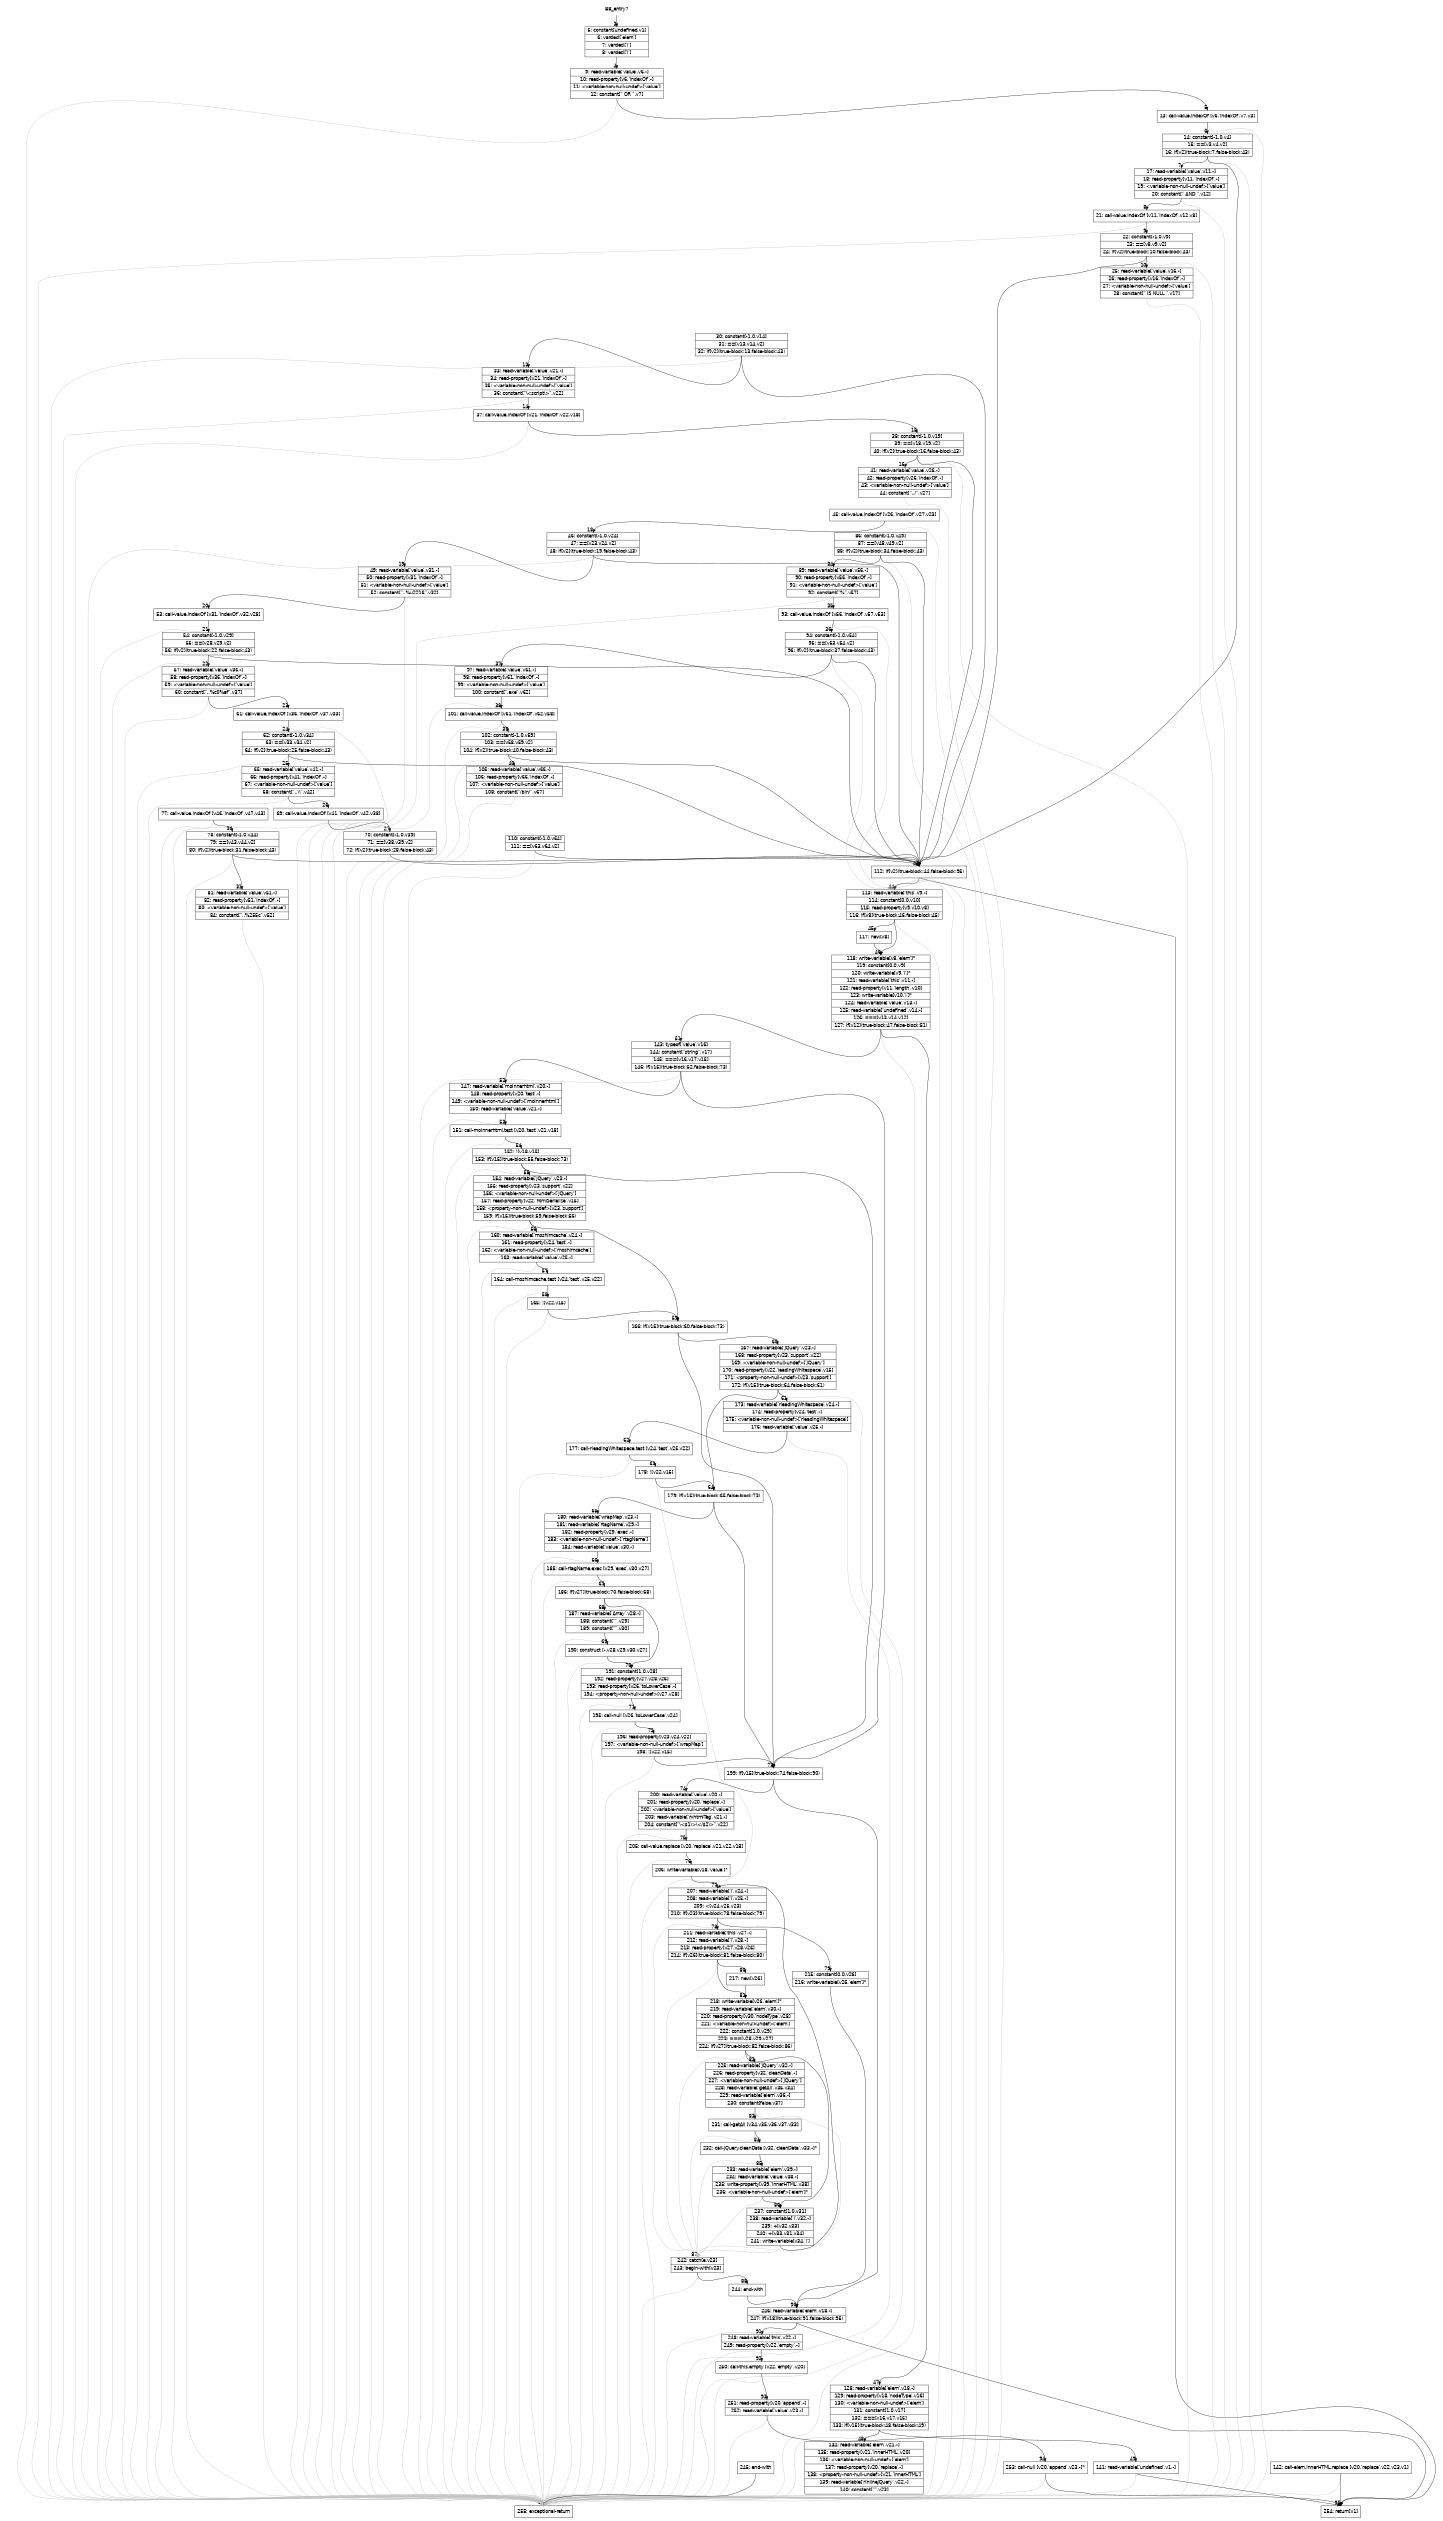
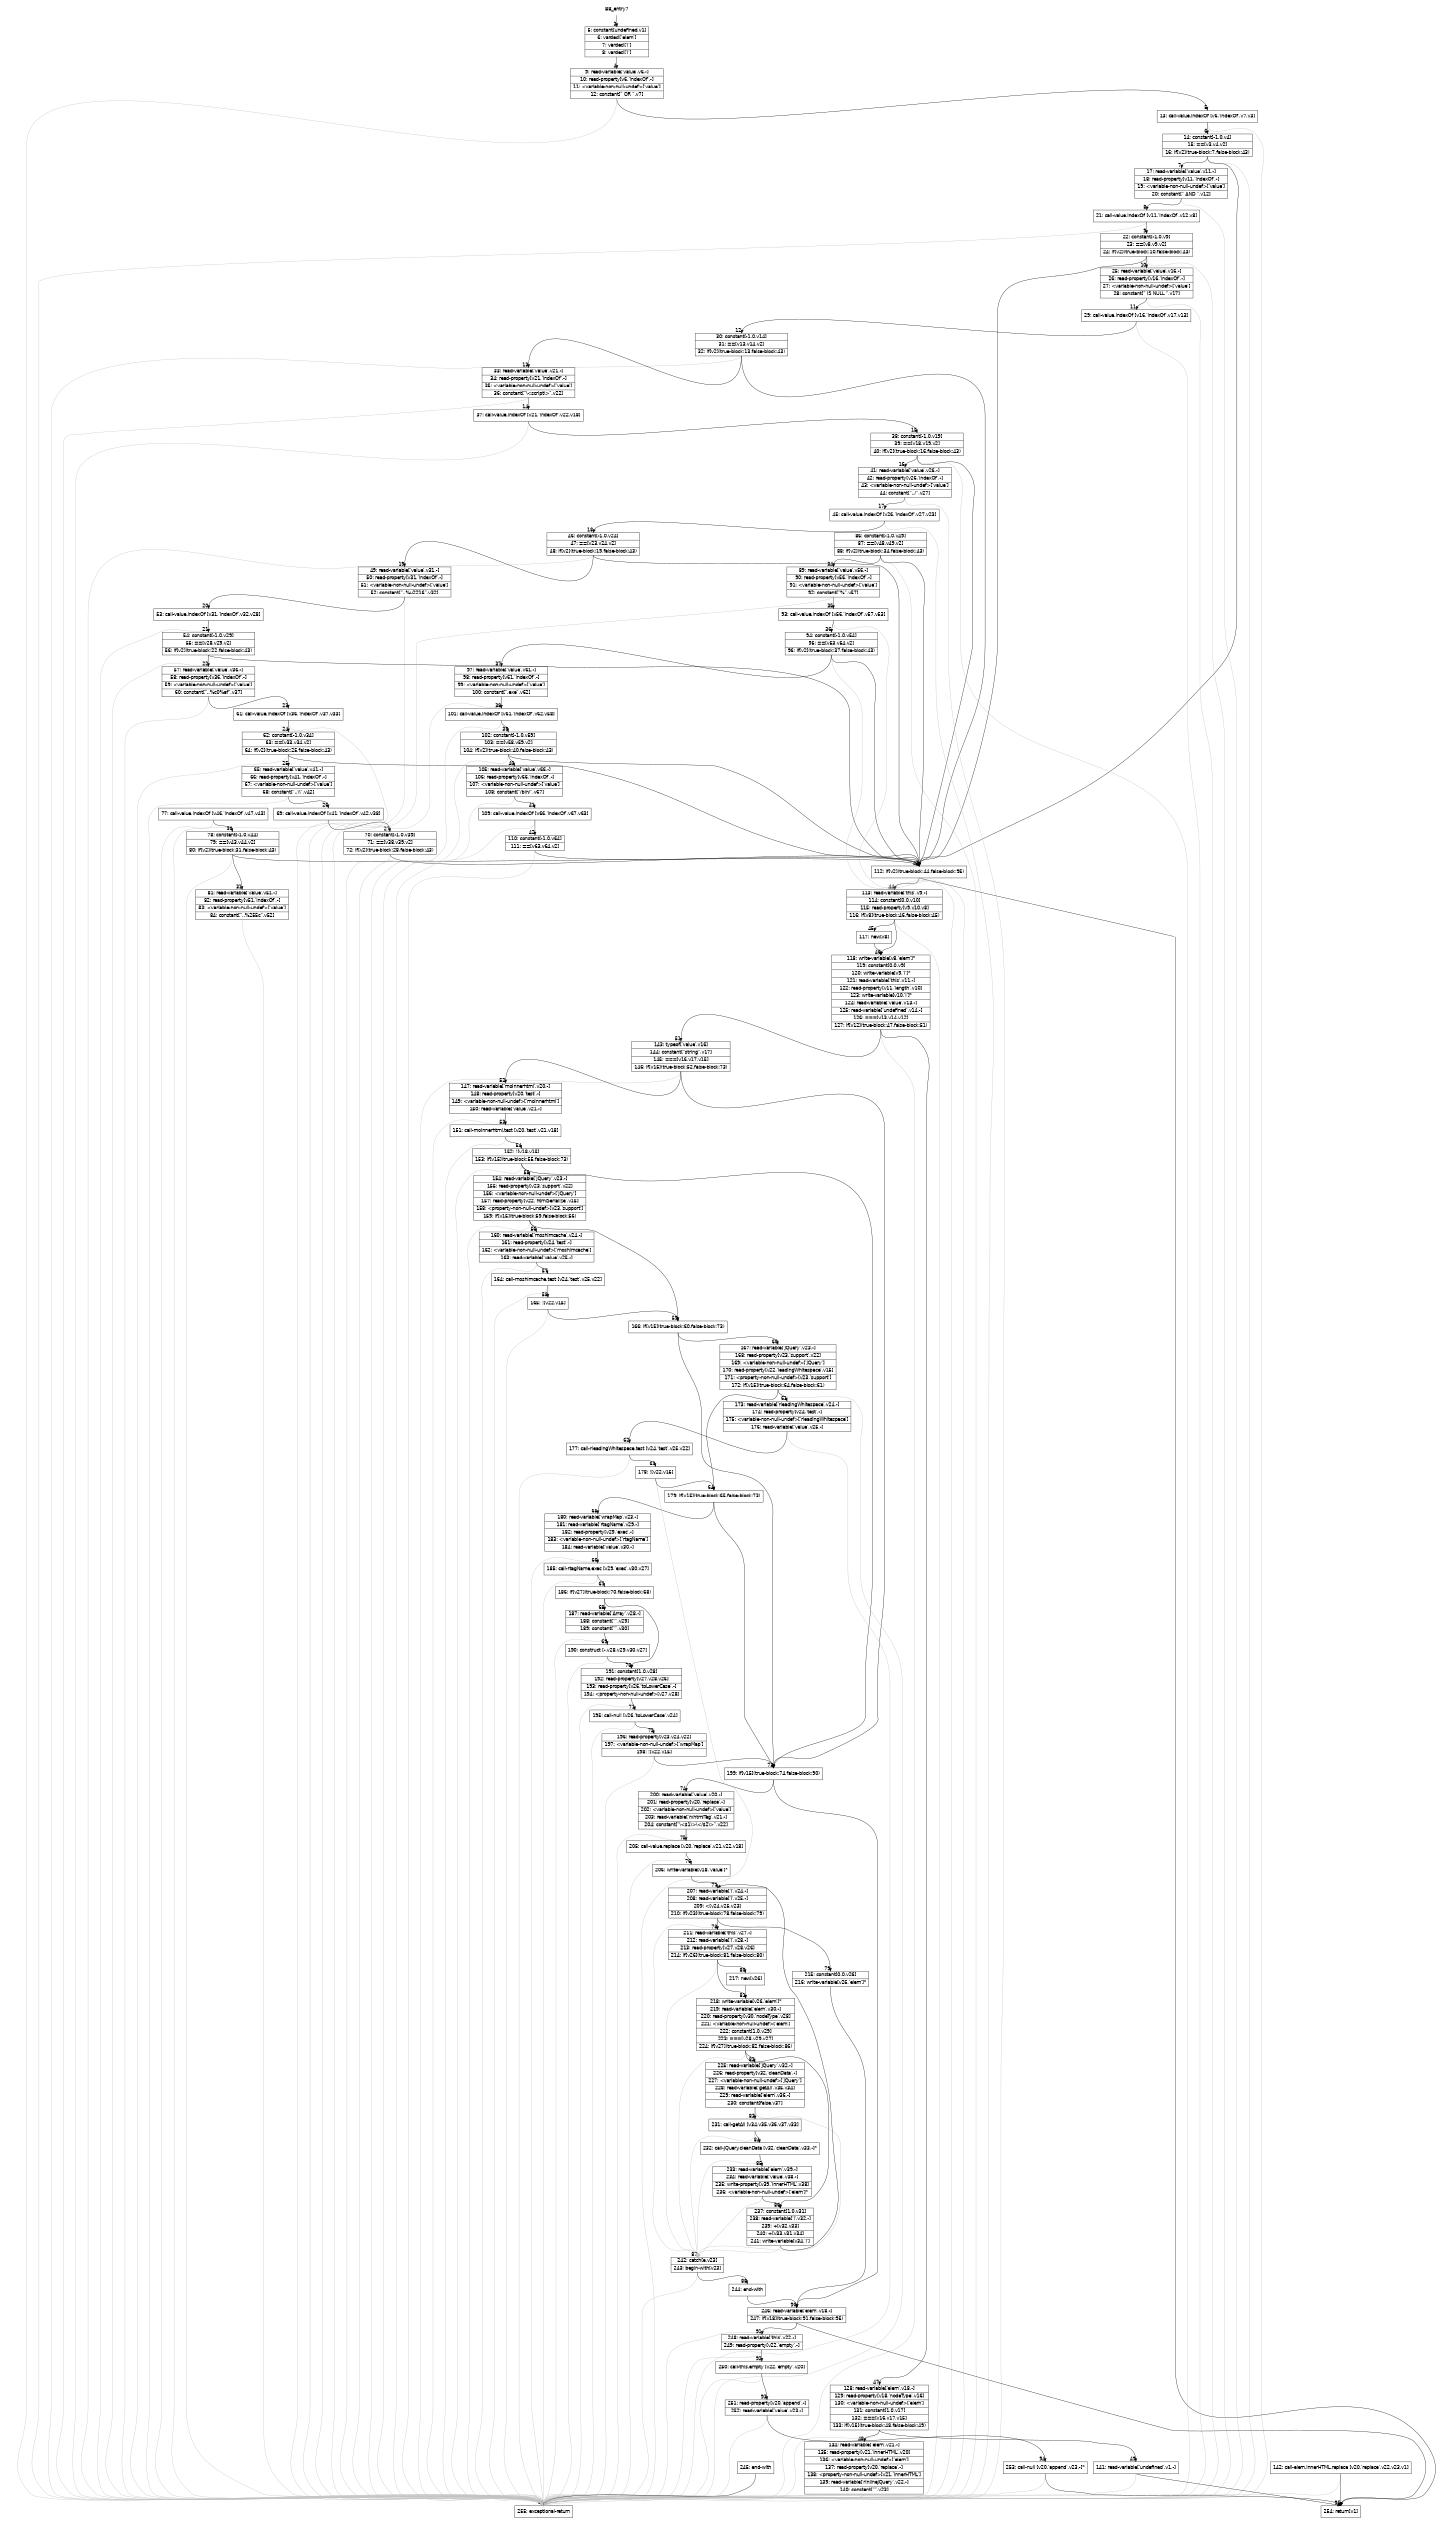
node "29: call-value.indexOf [v16,'indexOf',v17,v13]": added
edge "41: read-variable['value',v26,-]" -> "45: call-value.indexOf [v26,'indexOf',v27,v23]": added
node "109: call-value.indexOf [v66,'indexOf',v67,v63]": added
